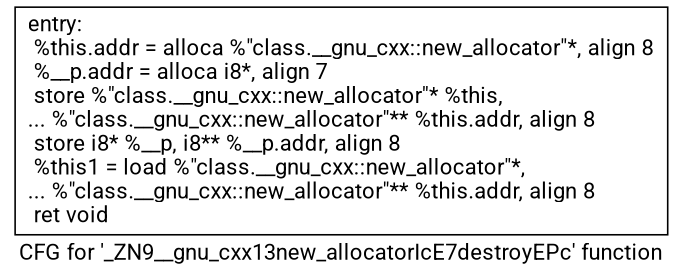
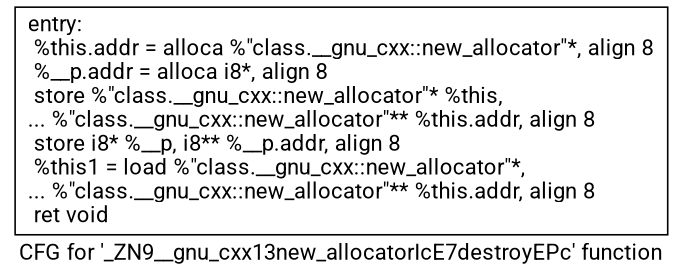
node "entry:": text "%__p.addr = alloca i8*, align 7" -> "%__p.addr = alloca i8*, align 8"
